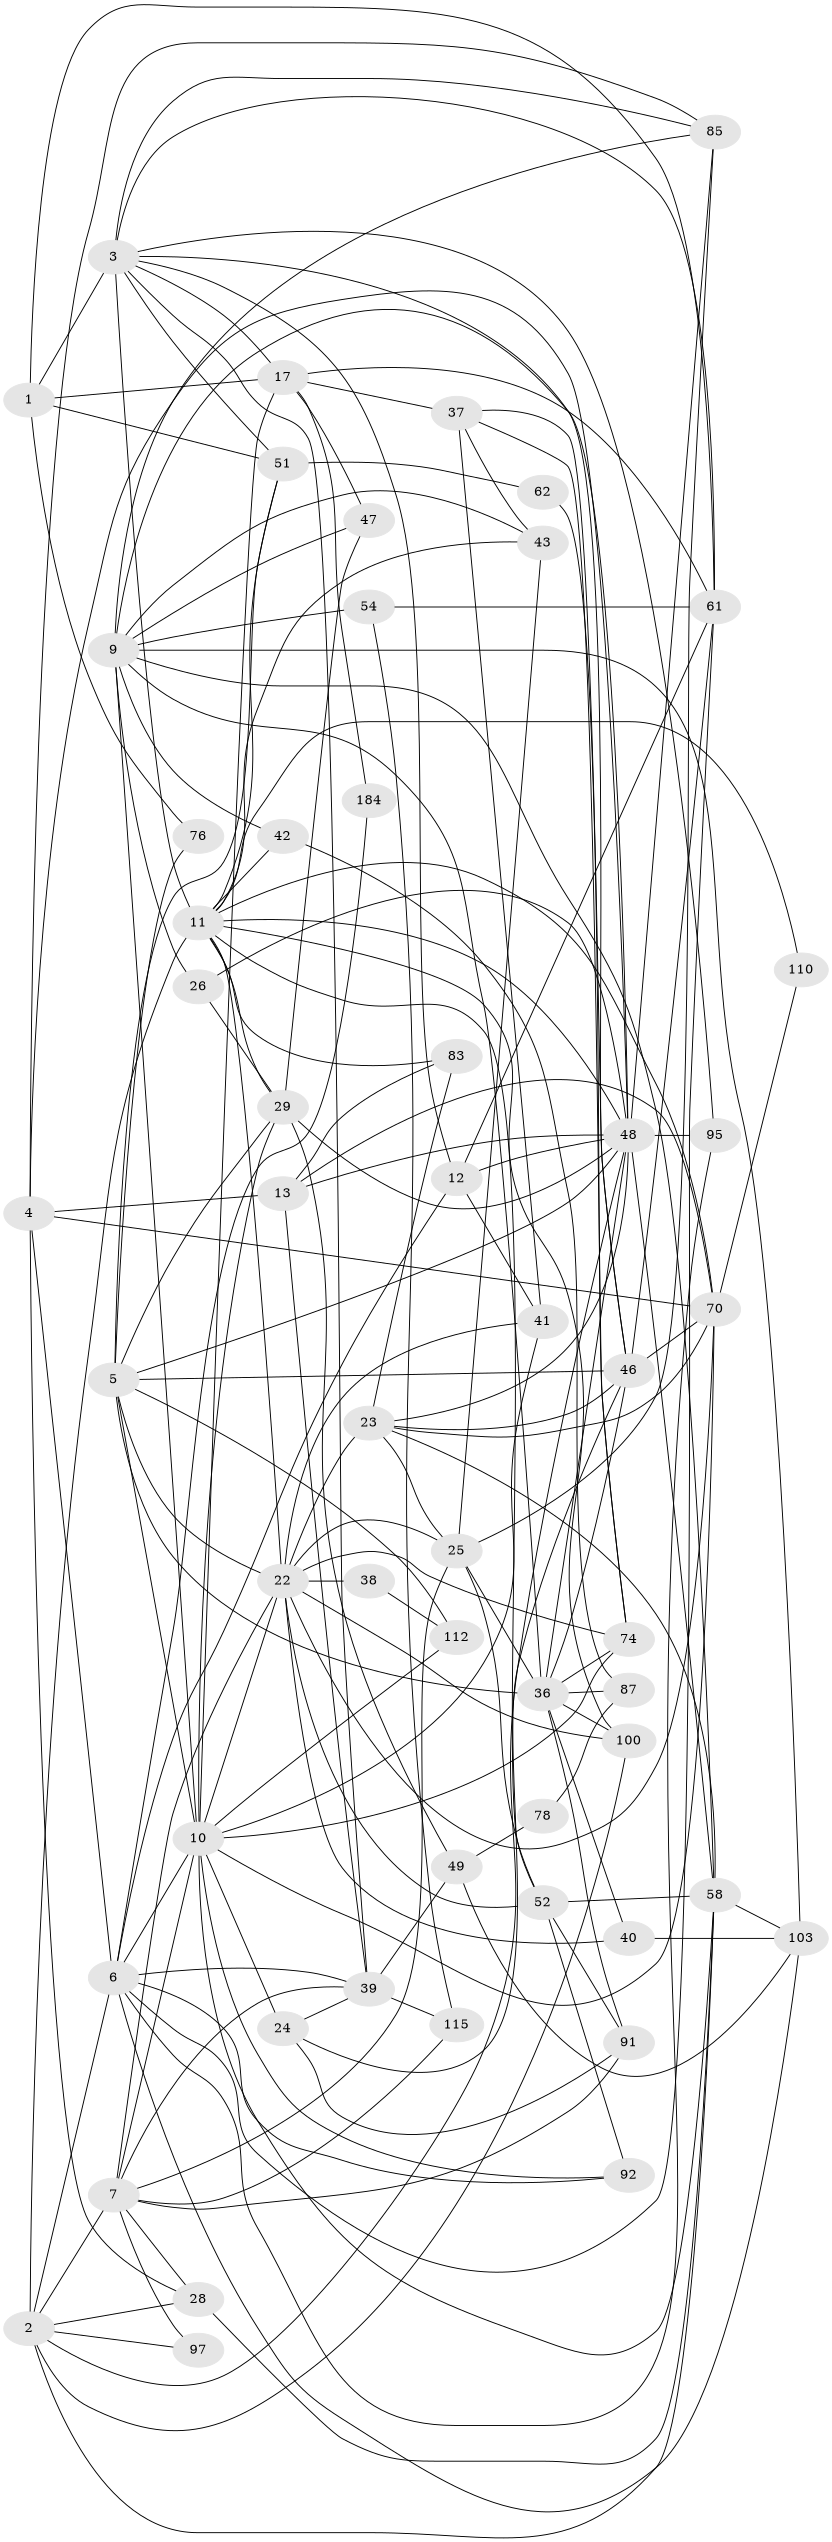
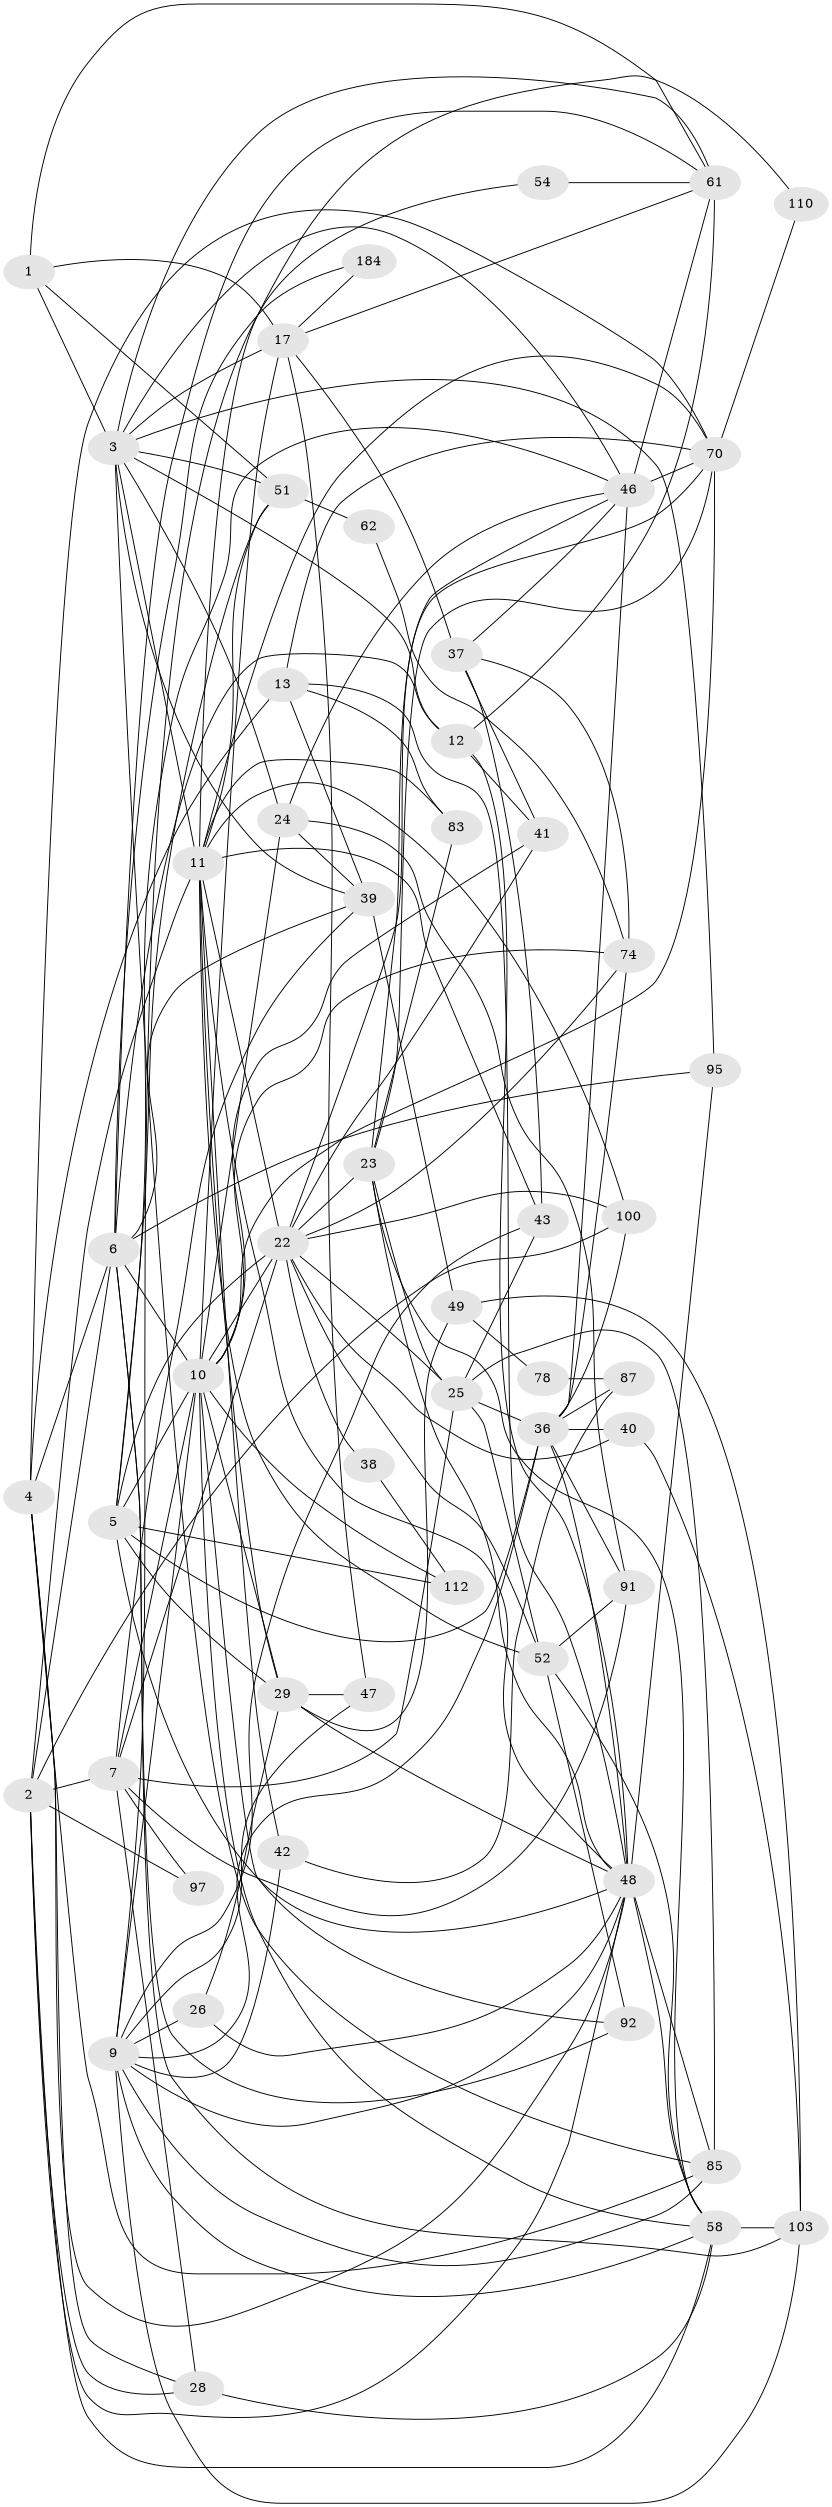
edge "3" -- "24": added
node "76": removed
node "115": removed
